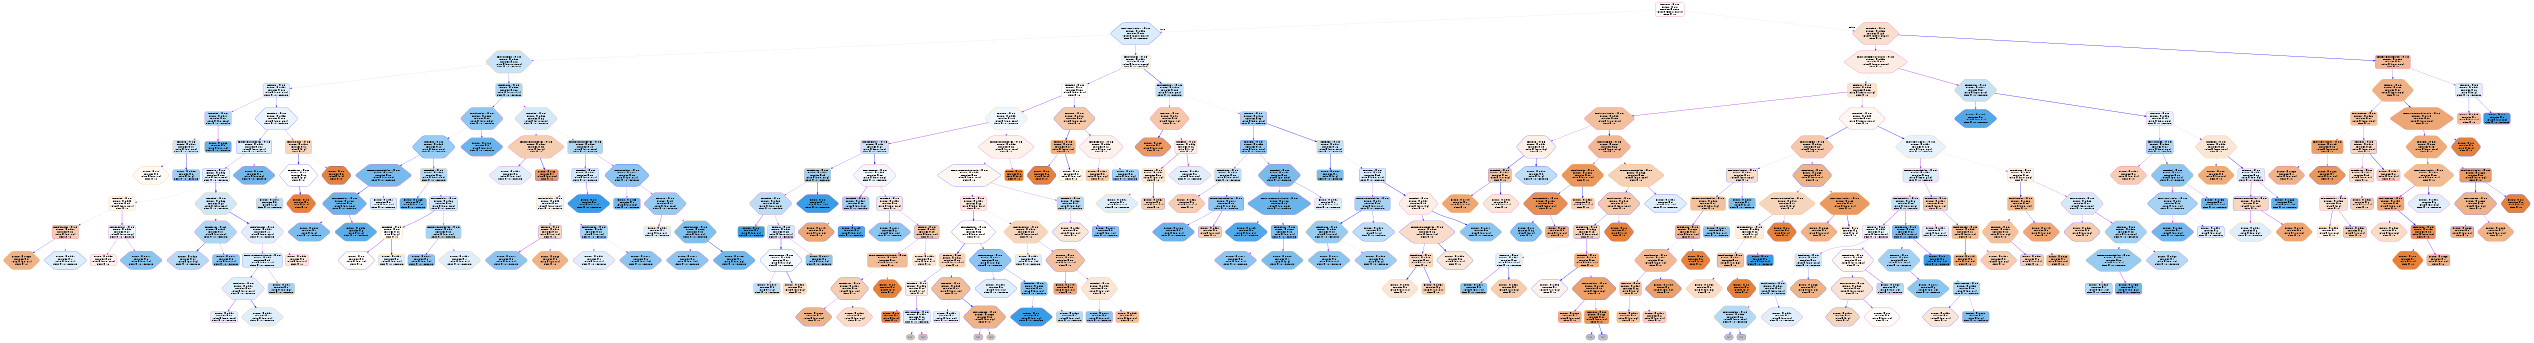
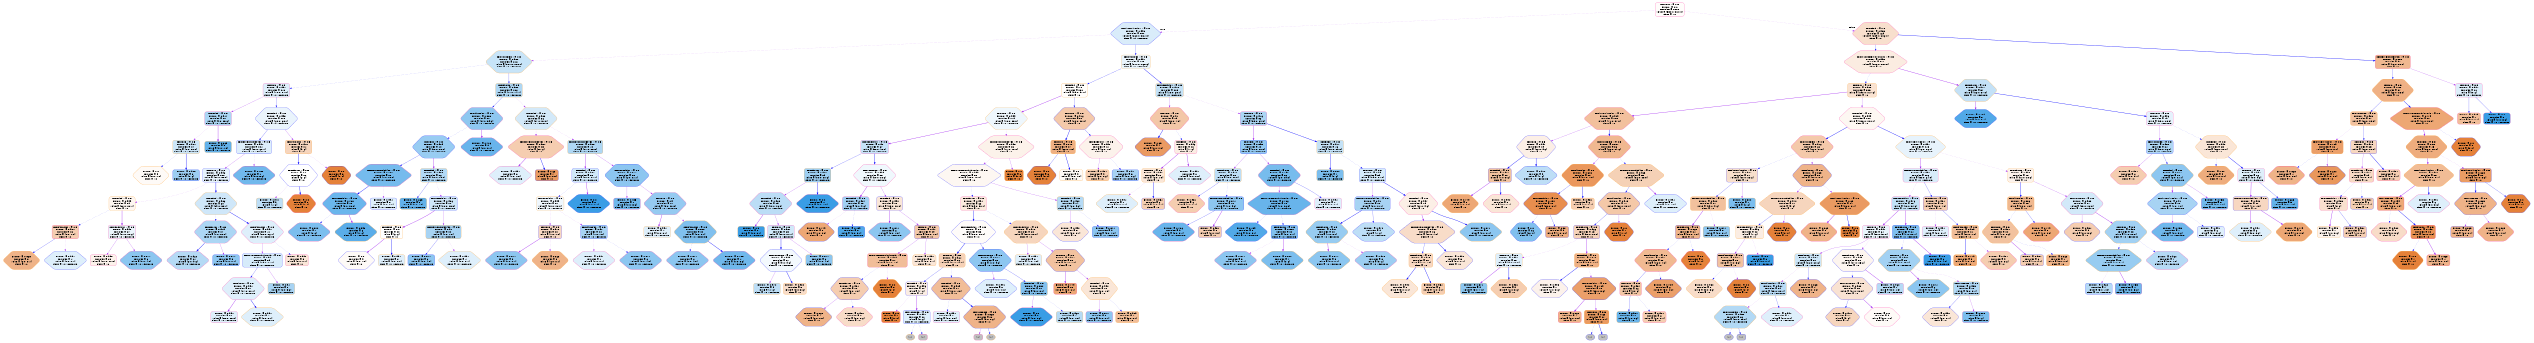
node "entropy = 0.0 samples = 6 value = [6, 0] class = No": fillcolor #fffdfb -> #e58139
node "entropy = 0.709 aborto = 6 value = [5.0, 1.2] class = No": label "entropy = 0.709 aborto = 6 value = [5.0, 1.2] class = No" -> "entropy = 0.709 samples = 6 value = [5.0, 1.2] class = No"
node "entropy = 0.924 samples = 10 value = [7.0, 3.6] class = No": fillcolor #f2c29f -> #68b4eb
